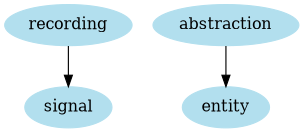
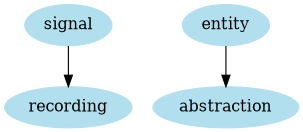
edge "recording" -> "signal": reversed
edge "abstraction" -> "entity": reversed
